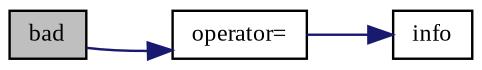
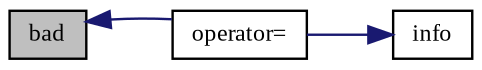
edge "bad" -> "operator=": reversed
